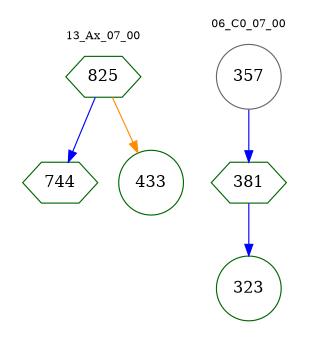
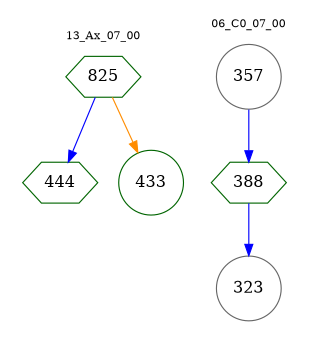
node "744": label "744" -> "444"
node "381": label "381" -> "388"
node "323": color darkgreen -> gray40
